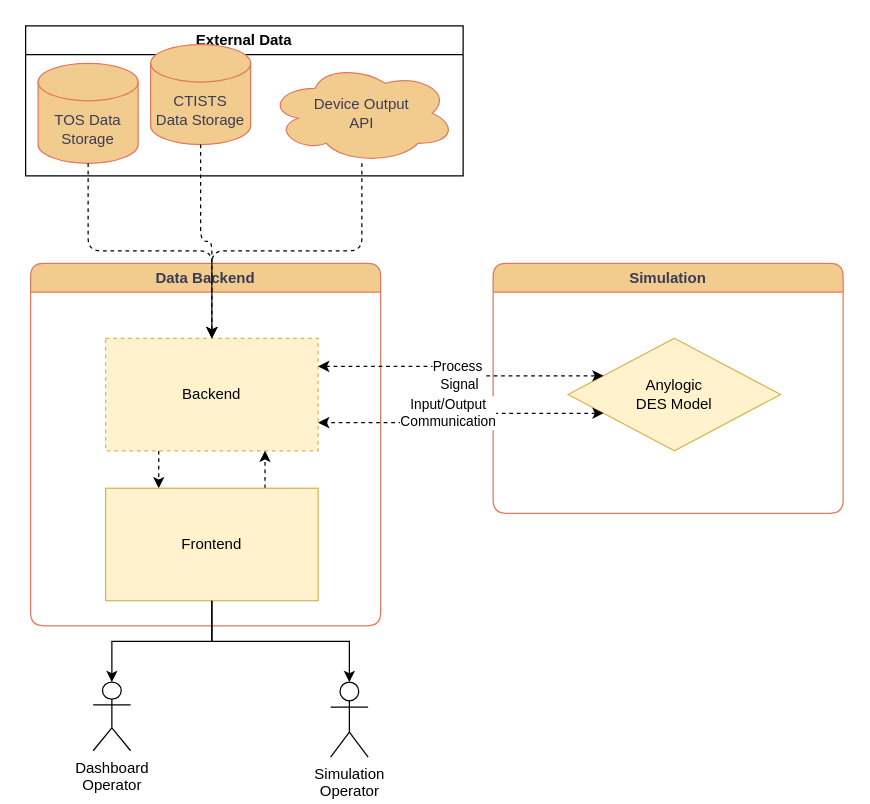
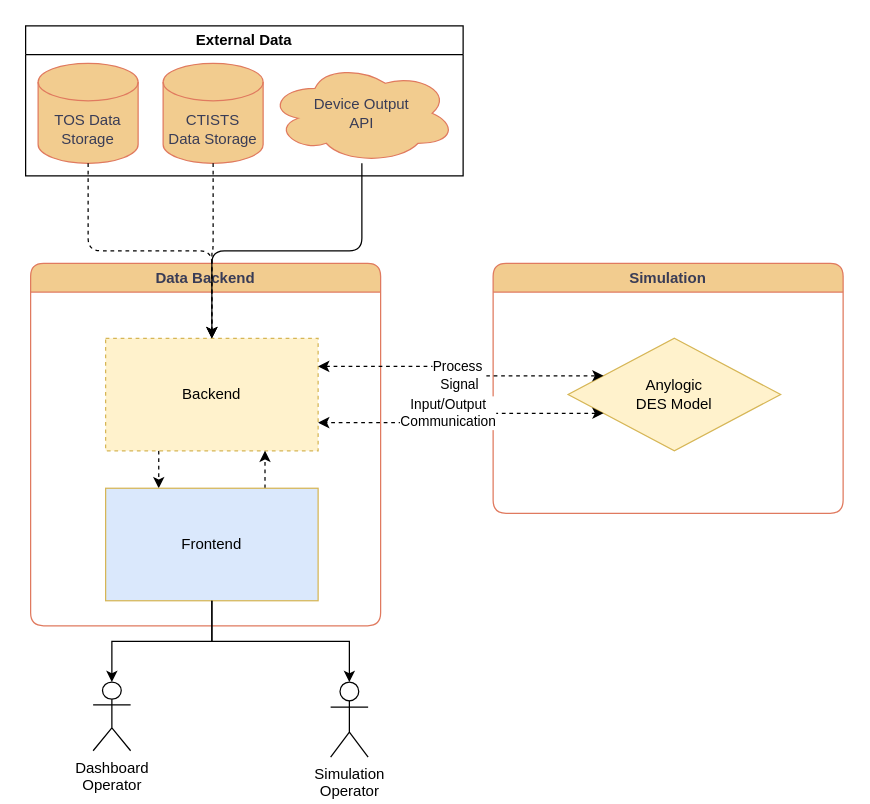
node "CTISTS Data Storage": moved (201, 94) -> (213, 113)
edge "Device Output API" -> "Backend": style dashed -> solid
node "Frontend": fillcolor #fff2cc -> #dae8fc
